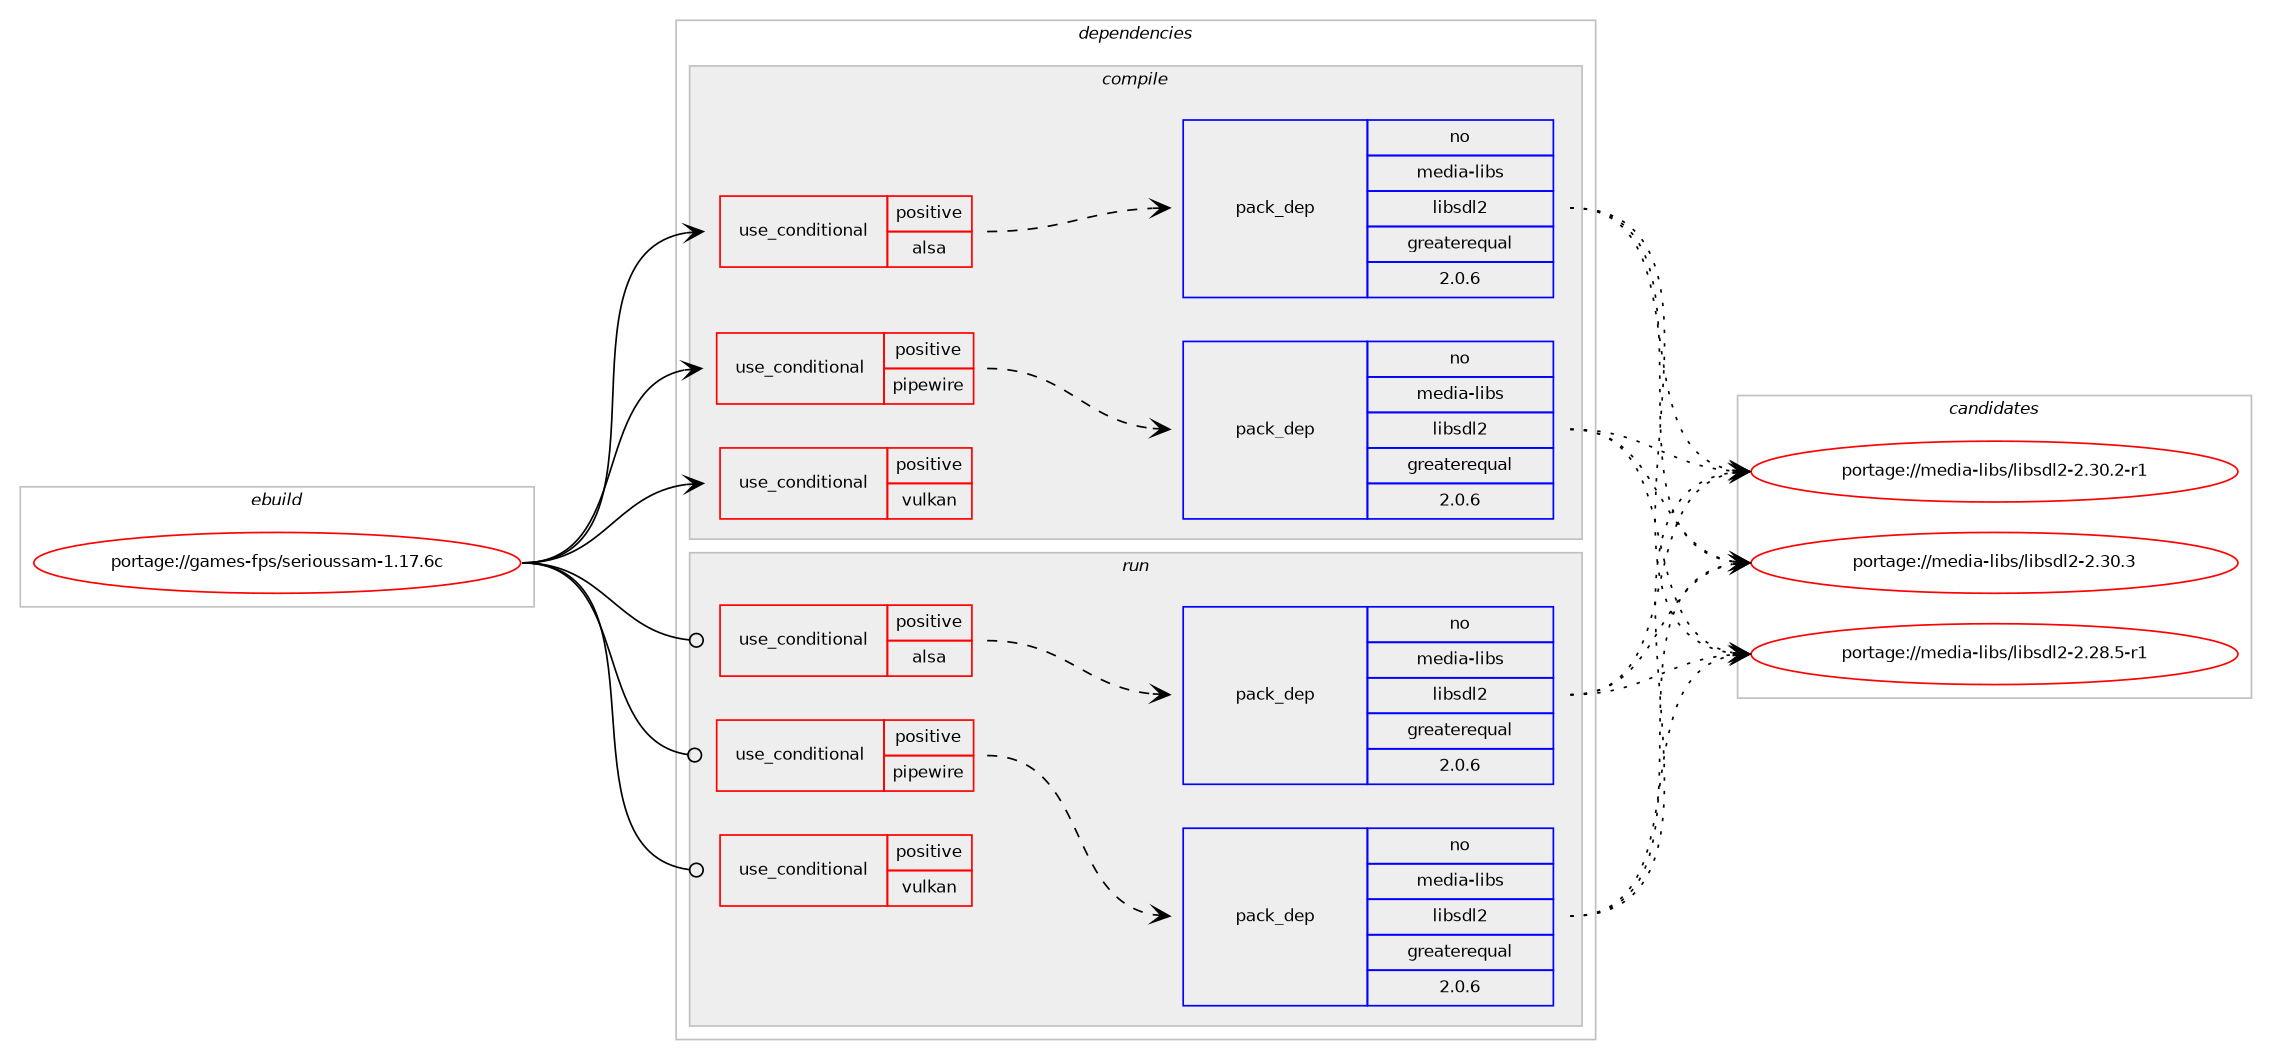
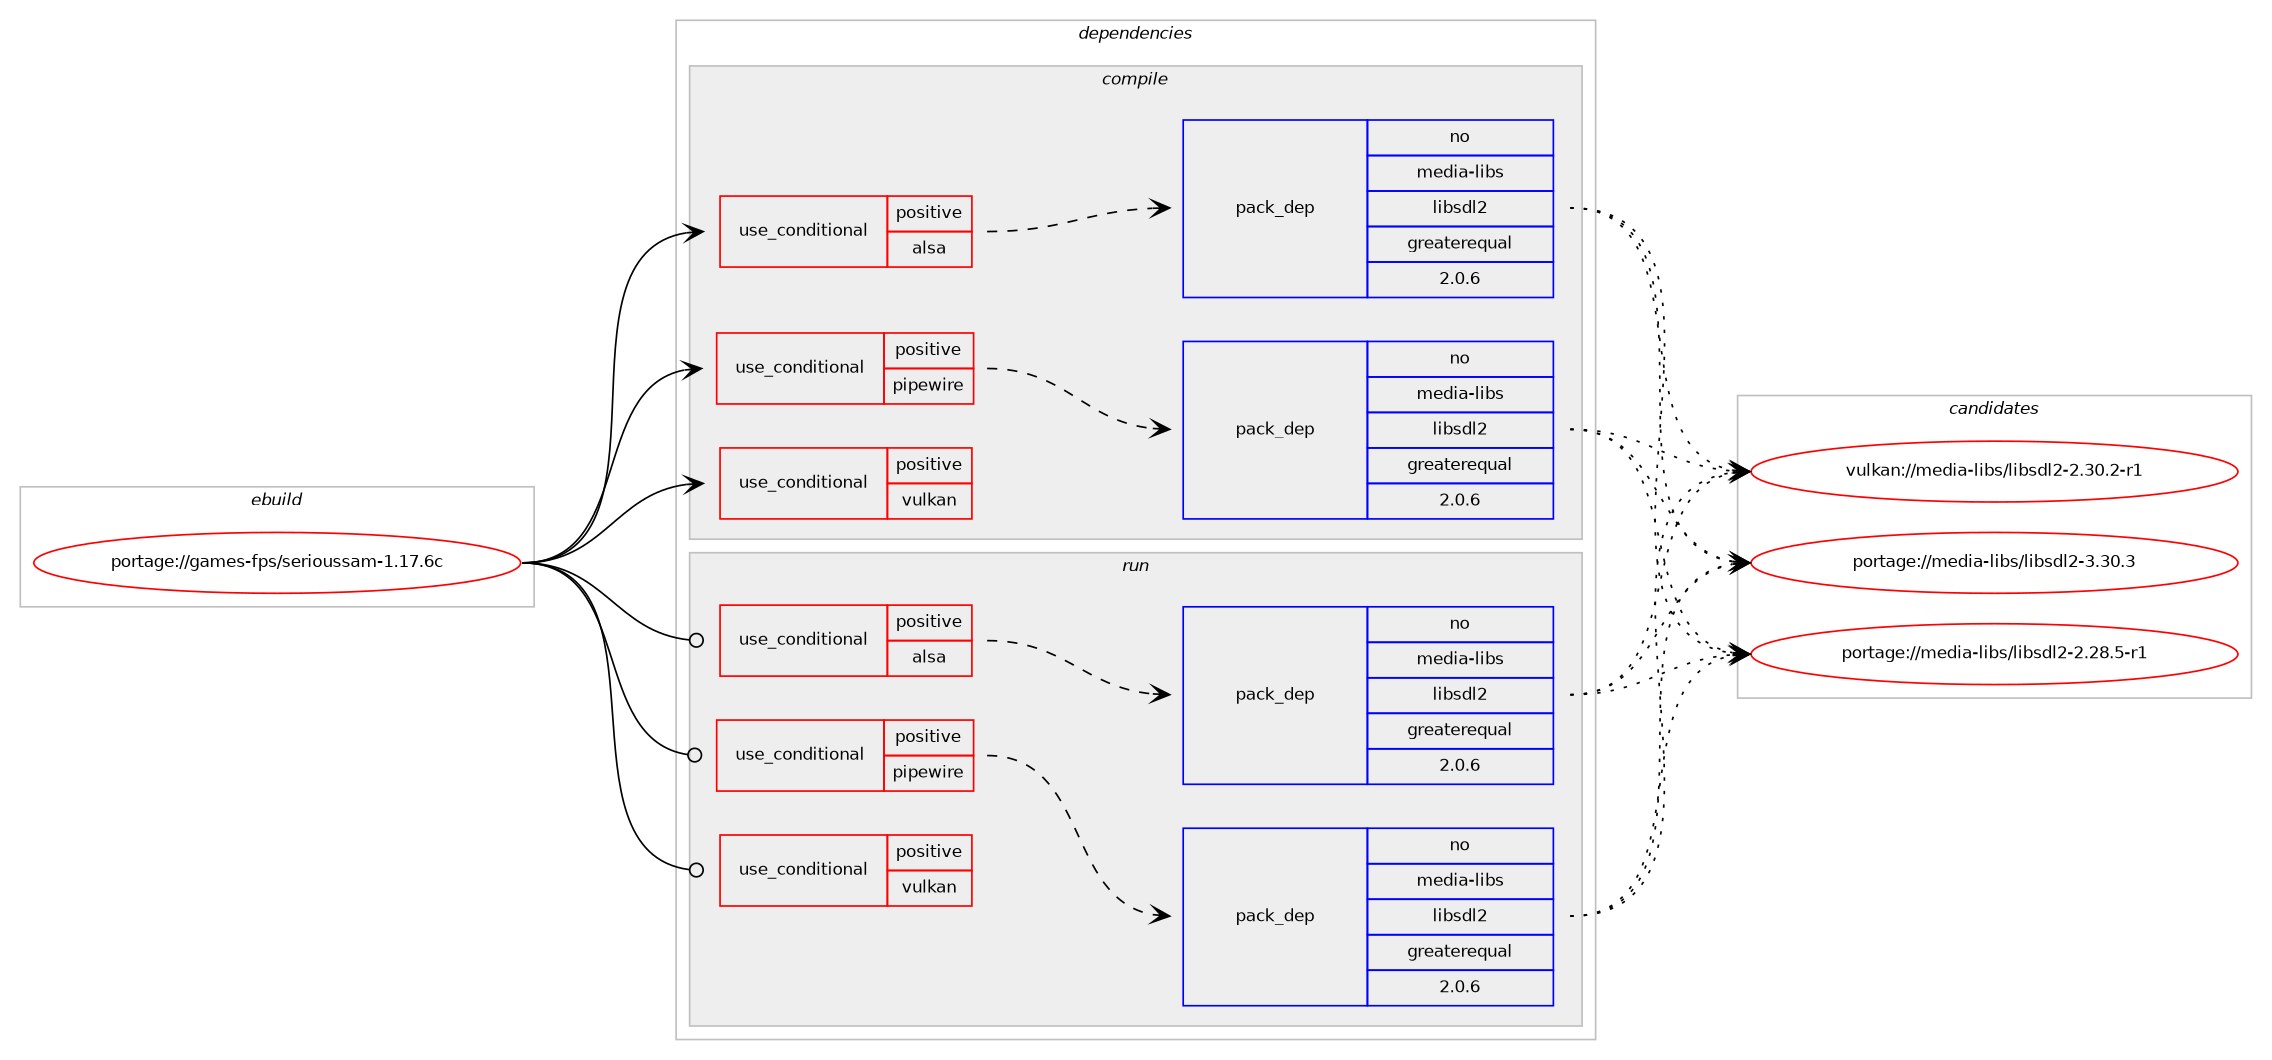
node "portage://media-libs/libsdl2-2.30.2-r1": label "portage://media-libs/libsdl2-2.30.2-r1" -> "vulkan://media-libs/libsdl2-2.30.2-r1"
node "portage://media-libs/libsdl2-2.30.3": label "portage://media-libs/libsdl2-2.30.3" -> "portage://media-libs/libsdl2-3.30.3"
